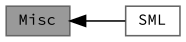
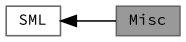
edge "SML" -> "Misc": reversed
